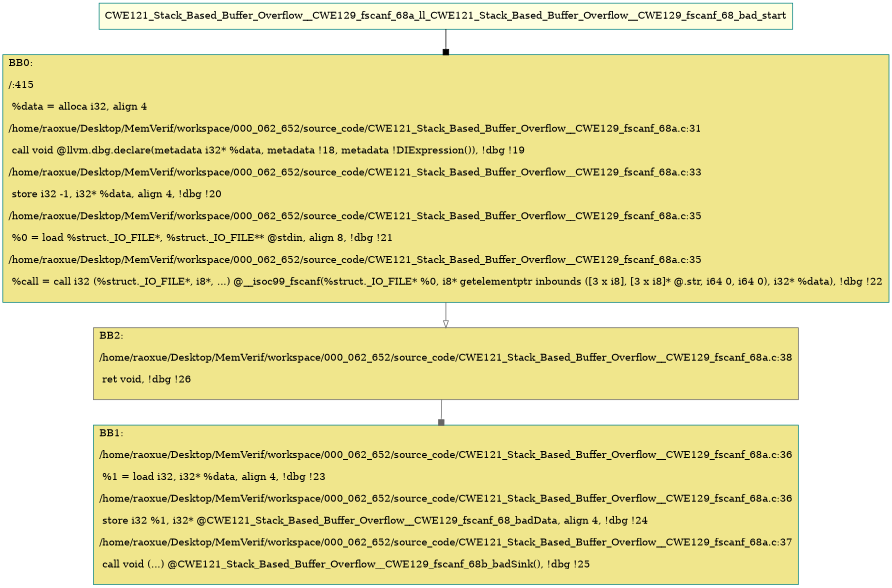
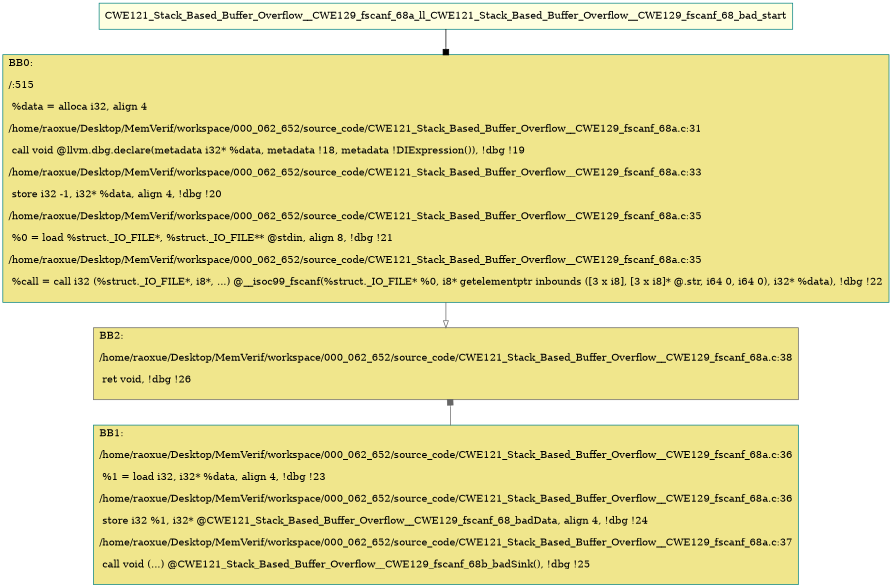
node "BB0:": text "/:415" -> "/:515"
edge "BB2:" -> "BB1:": reversed
